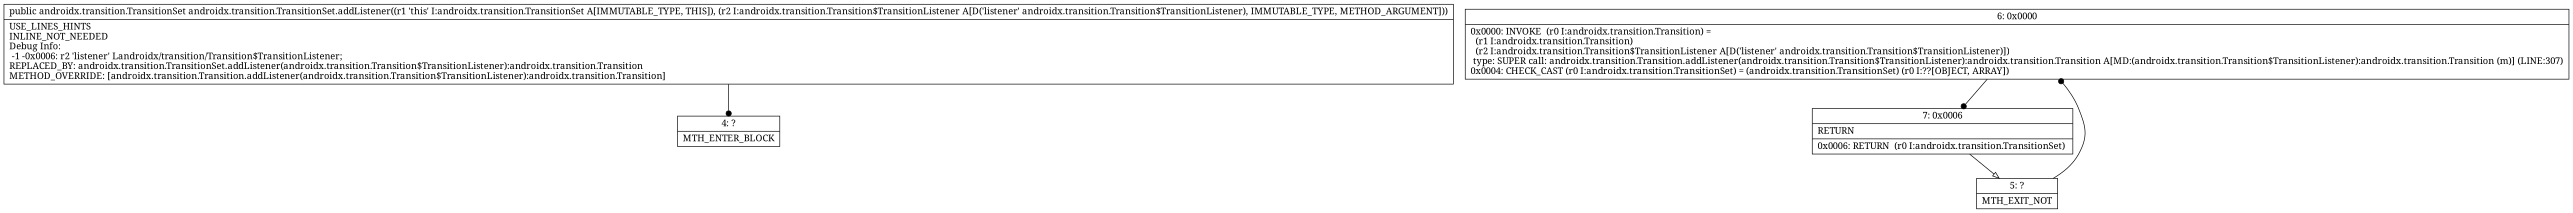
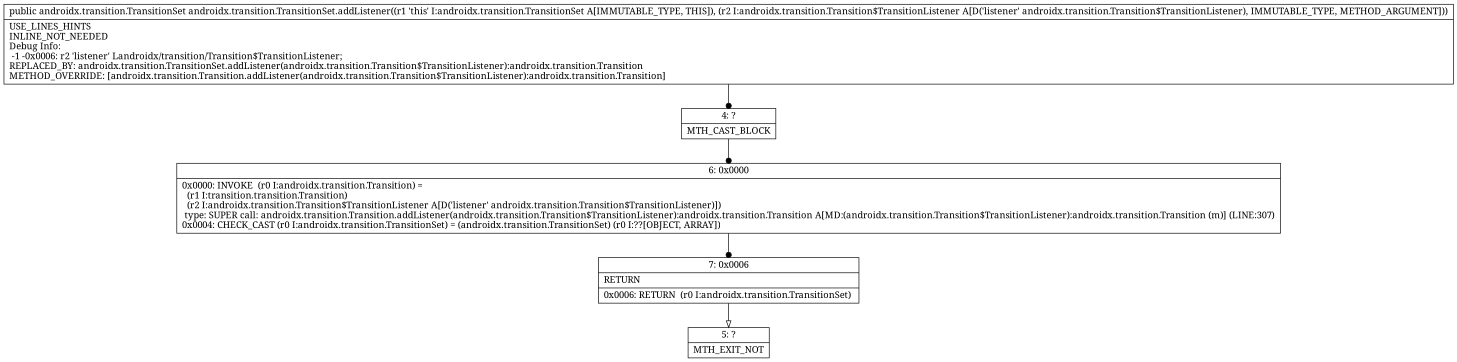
node "6: 0x0000": text "(r1 I:androidx.transition.Transition)" -> "(r1 I:transition.transition.Transition)"
edge "5: ?" -> "6: 0x0000": now "4: ?" -> "6: 0x0000"
node "4: ?": text "MTH_ENTER_BLOCK" -> "MTH_CAST_BLOCK"
